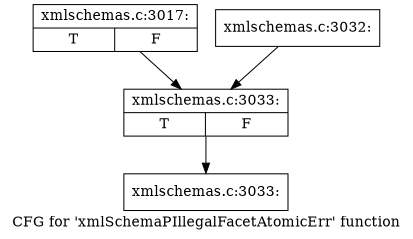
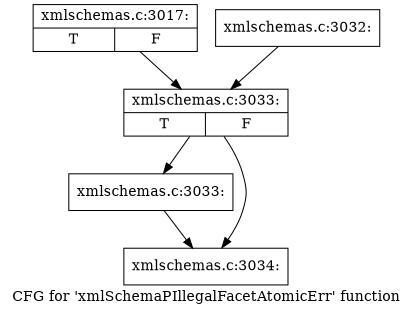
node "xmlschemas.c:3034:": added
